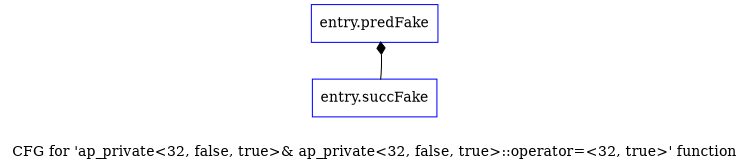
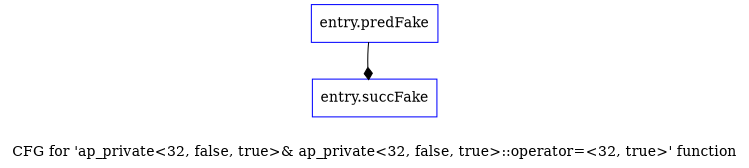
edge "entry.succFake" -> "entry.predFake": reversed
